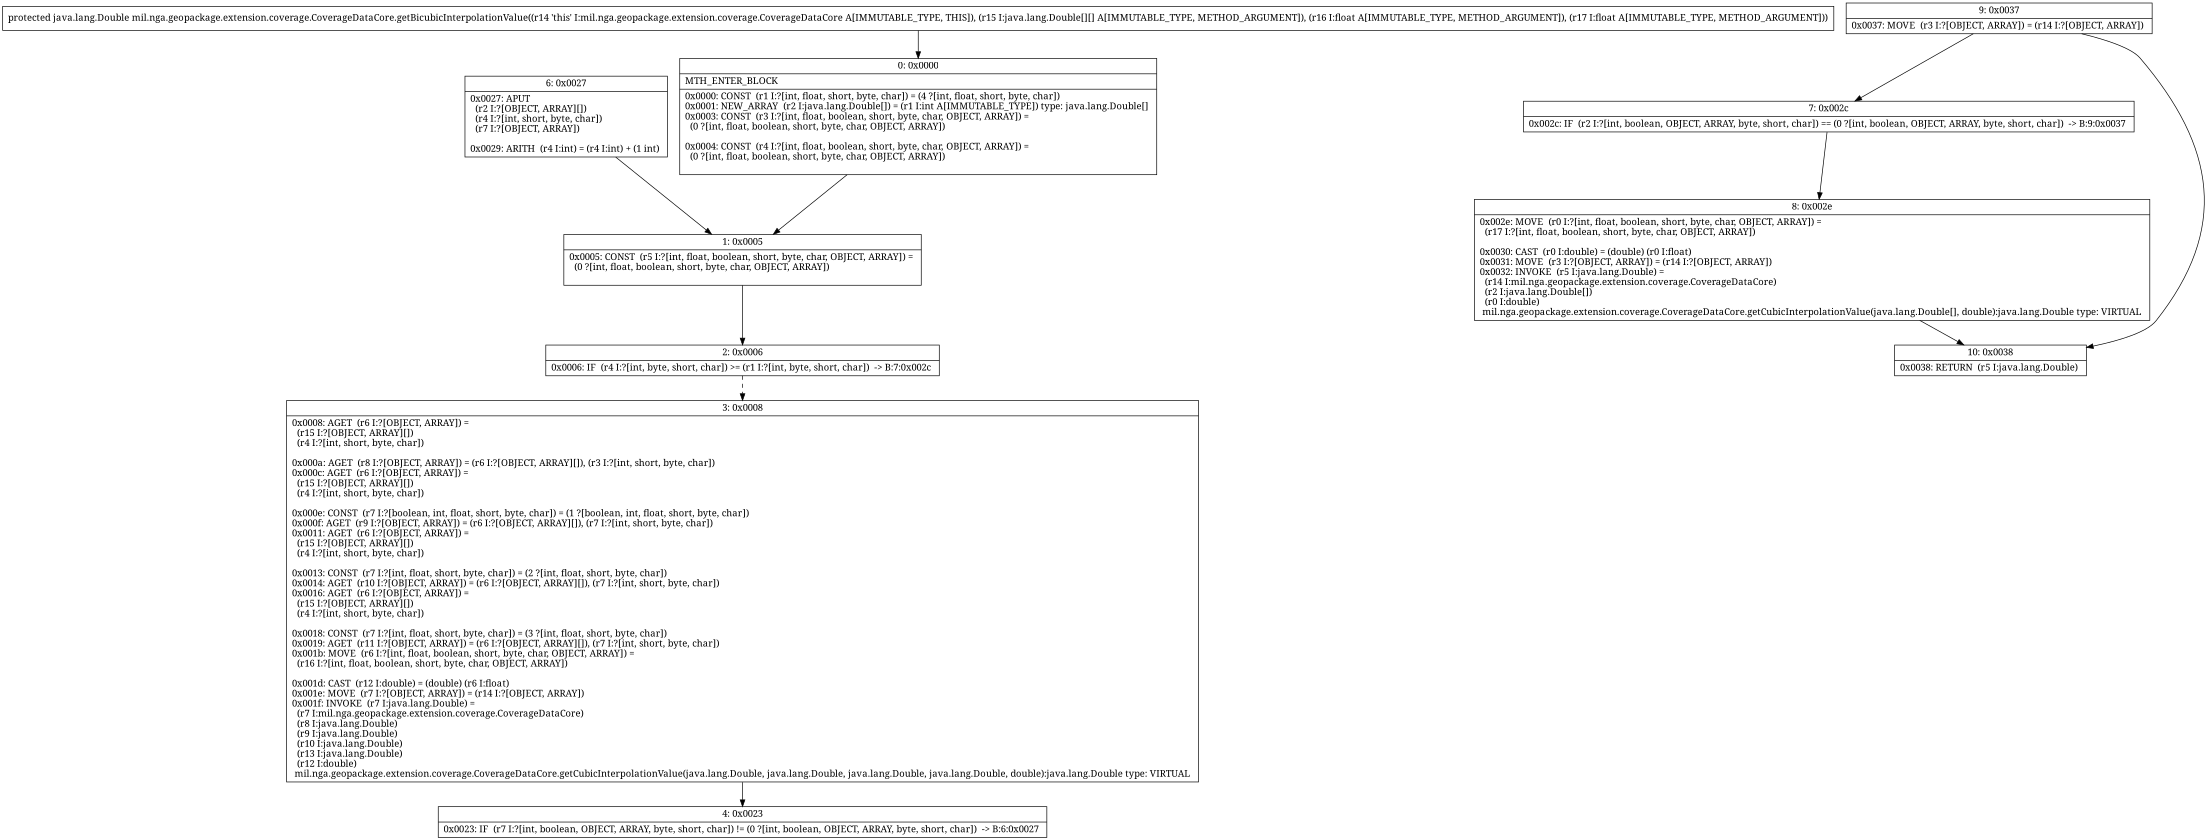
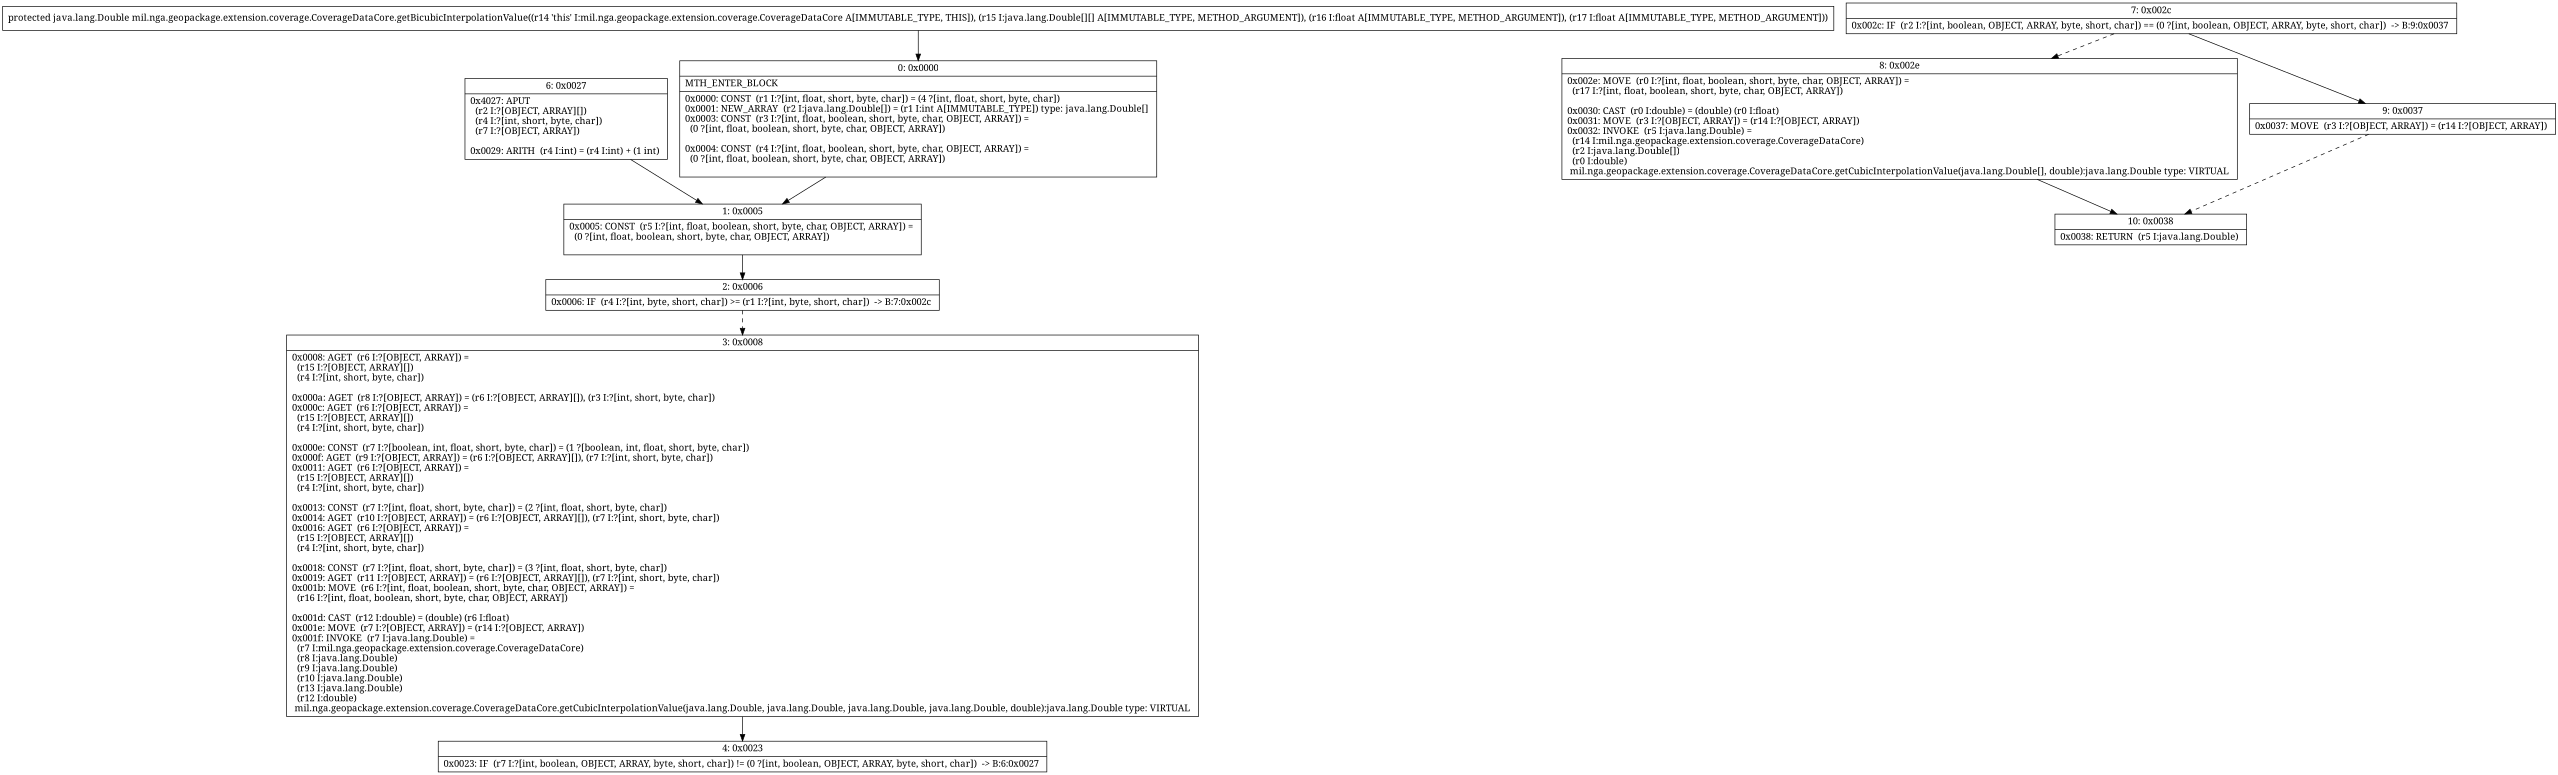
edge "9: 0x0037" -> "7: 0x002c": reversed
node "6: 0x0027": text "0x0027: APUT" -> "0x4027: APUT"
edge "7: 0x002c" -> "8: 0x002e": style solid -> dashed
edge "9: 0x0037" -> "10: 0x0038": style solid -> dashed
